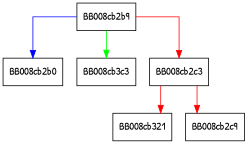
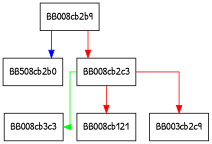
edge "BB008cb2b9" -> "BB008cb3c3": now "BB008cb2c3" -> "BB008cb3c3"
node "BB008cb2b0": label "BB008cb2b0" -> "BB508cb2b0"
node "BB008cb321": label "BB008cb321" -> "BB008cb121"
node "BB008cb2c9": label "BB008cb2c9" -> "BB003cb2c9"
